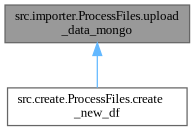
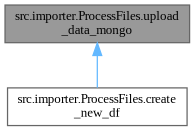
node "src.create.ProcessFiles.create _new_df": label "src.create.ProcessFiles.create _new_df" -> "src.importer.ProcessFiles.create _new_df"
